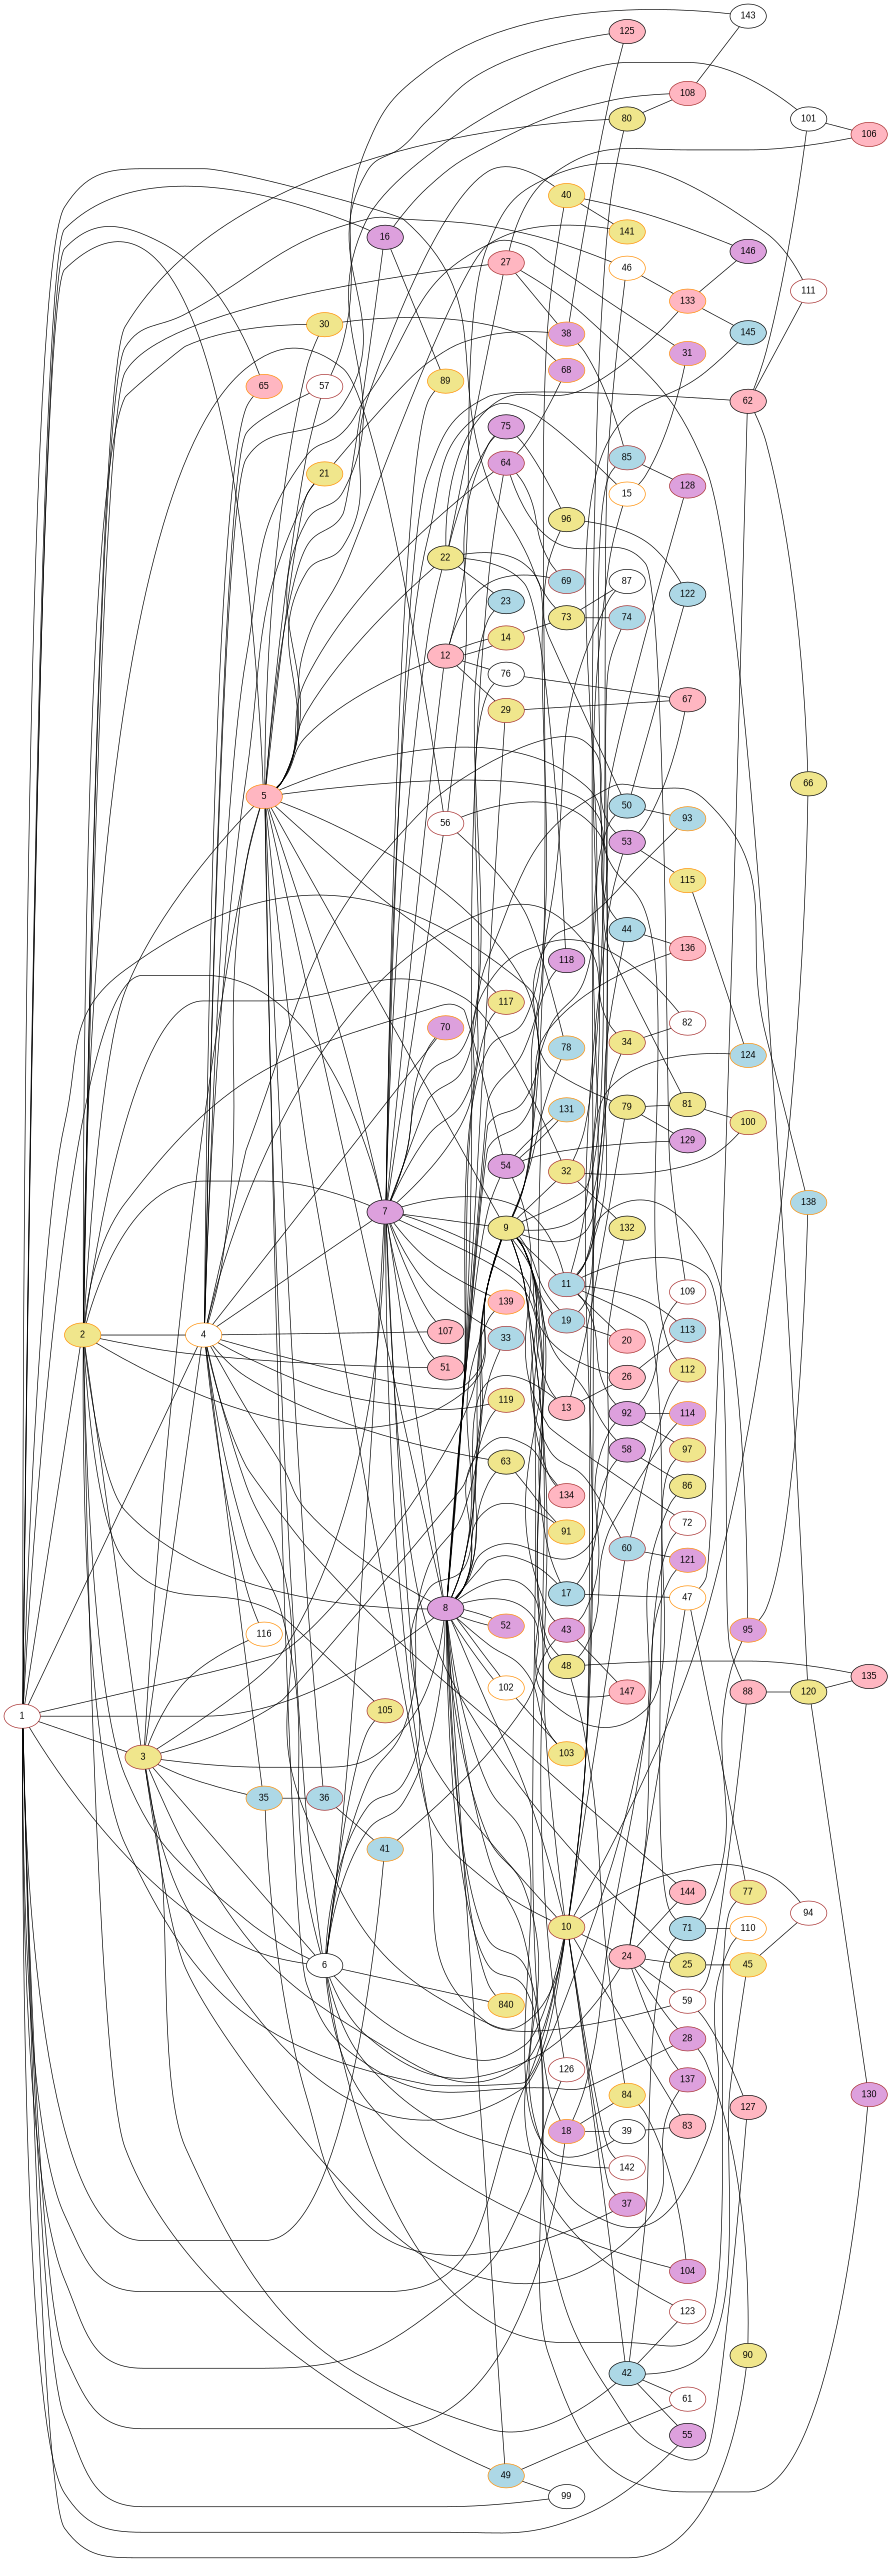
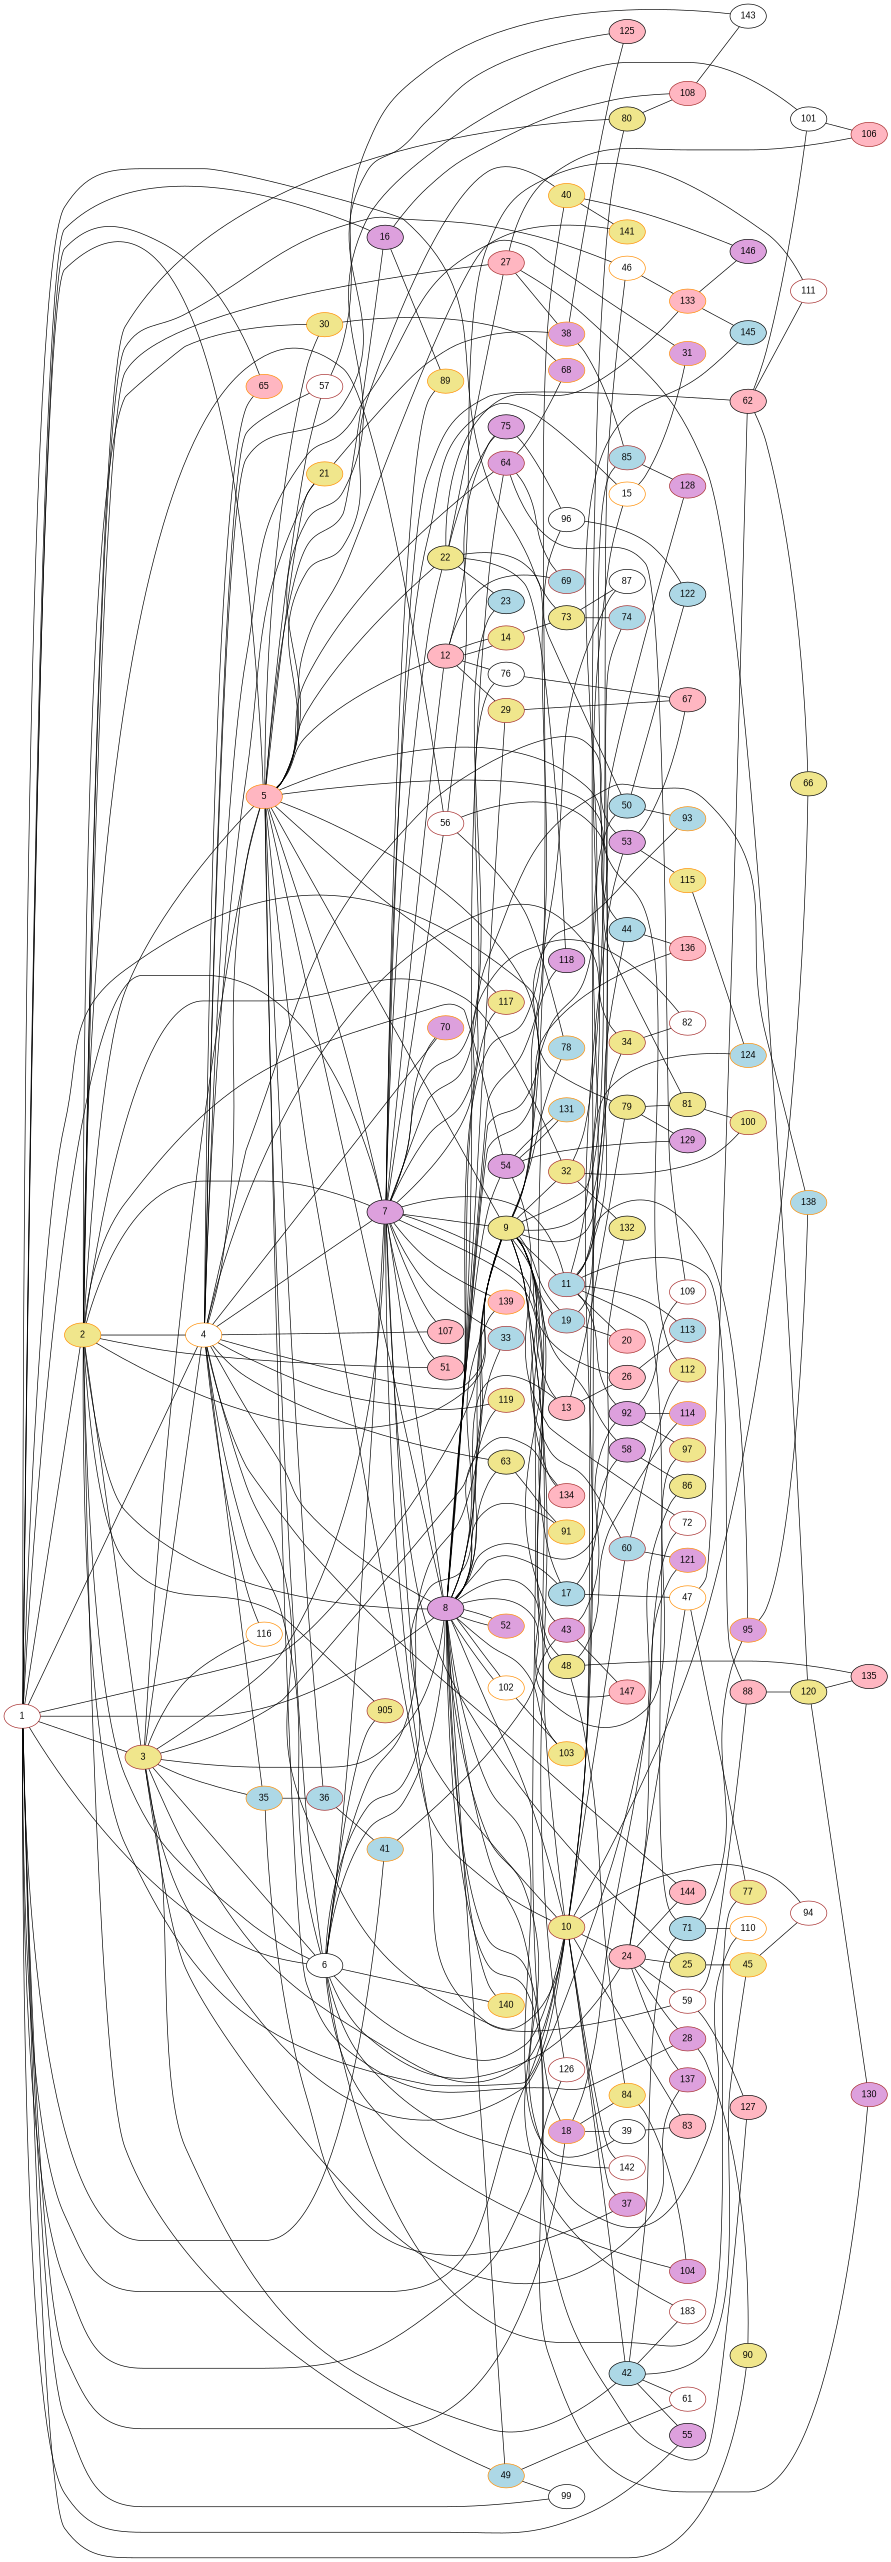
node "96": fillcolor khaki -> white
node "105": label "105" -> "905"
node "840": label "840" -> "140"
node "123": label "123" -> "183"
